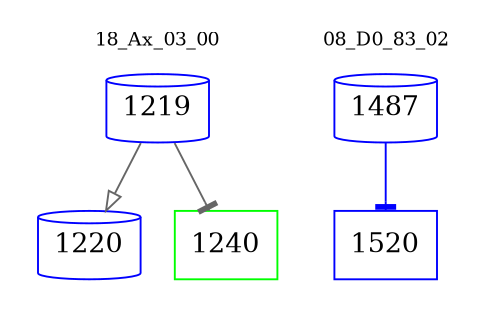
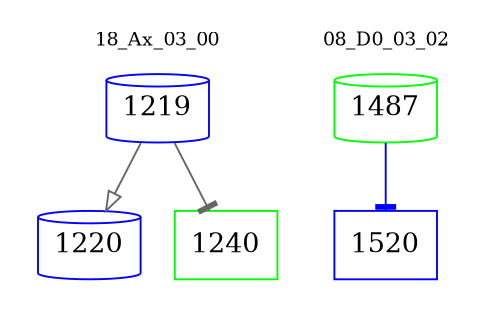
cluster "08_D0_83_02": label "08_D0_83_02" -> "08_D0_03_02"
node "1487": color blue -> green
